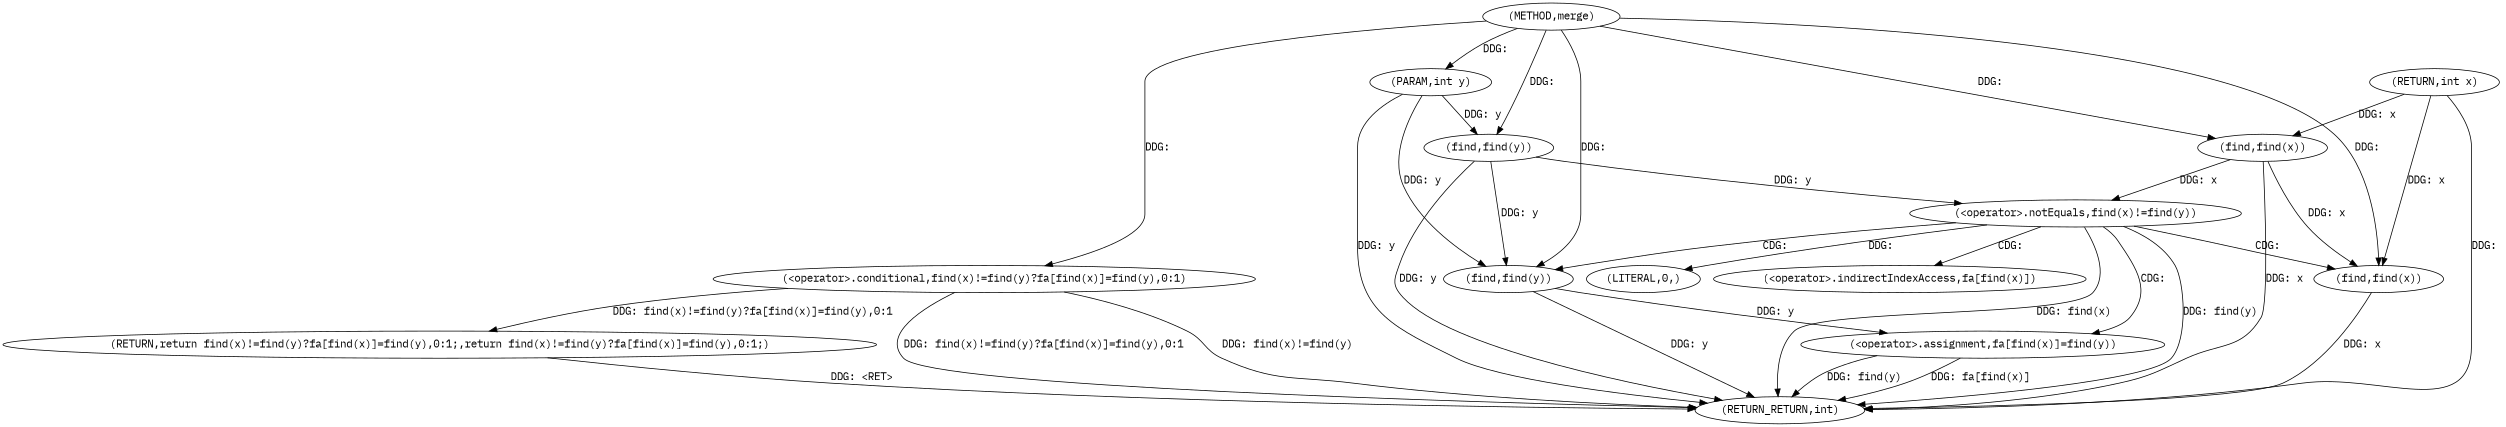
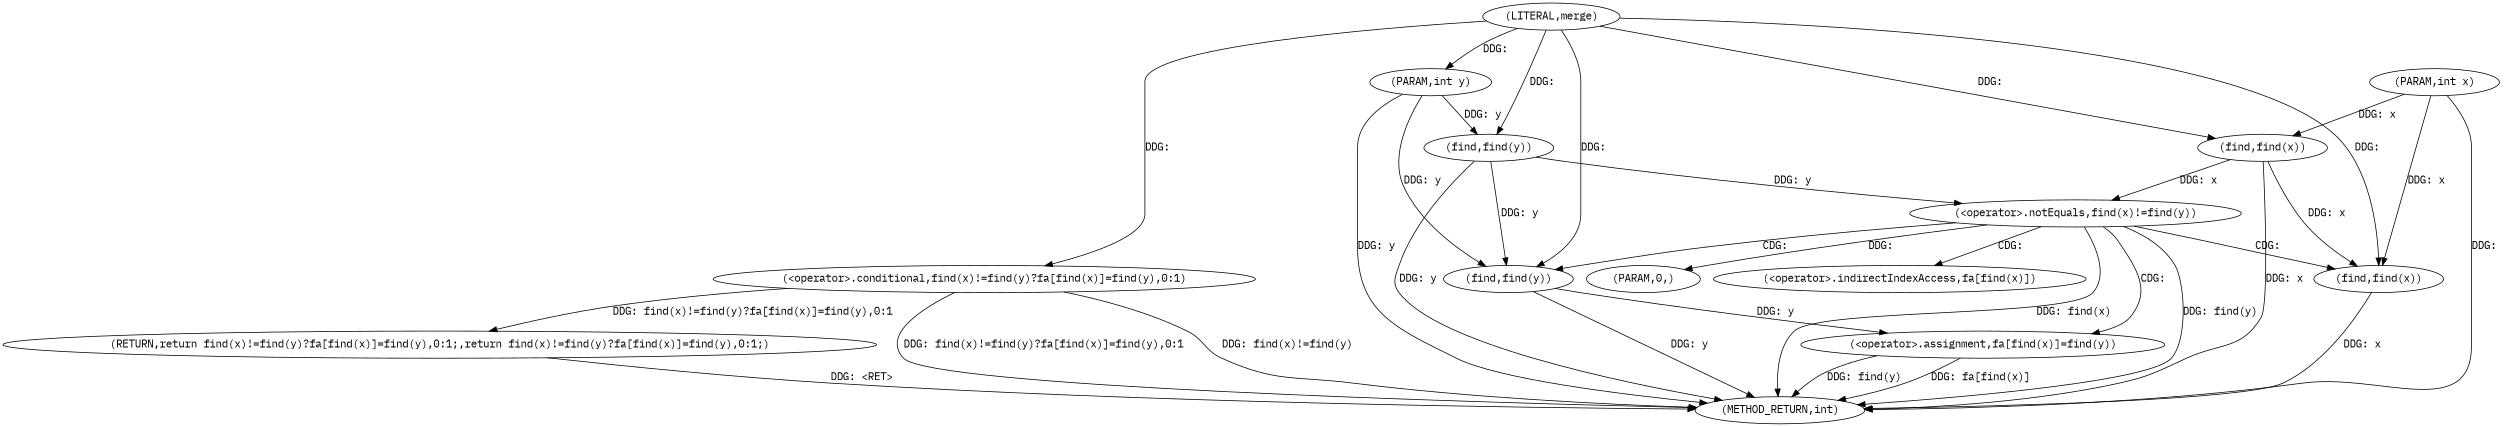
node "(METHOD,merge)": label "(METHOD,merge)" -> "(LITERAL,merge)"
node "(RETURN,int x)": label "(RETURN,int x)" -> "(PARAM,int x)"
node "(LITERAL,0,)": label "(LITERAL,0,)" -> "(PARAM,0,)"
node "(RETURN_RETURN,int)": label "(RETURN_RETURN,int)" -> "(METHOD_RETURN,int)"
